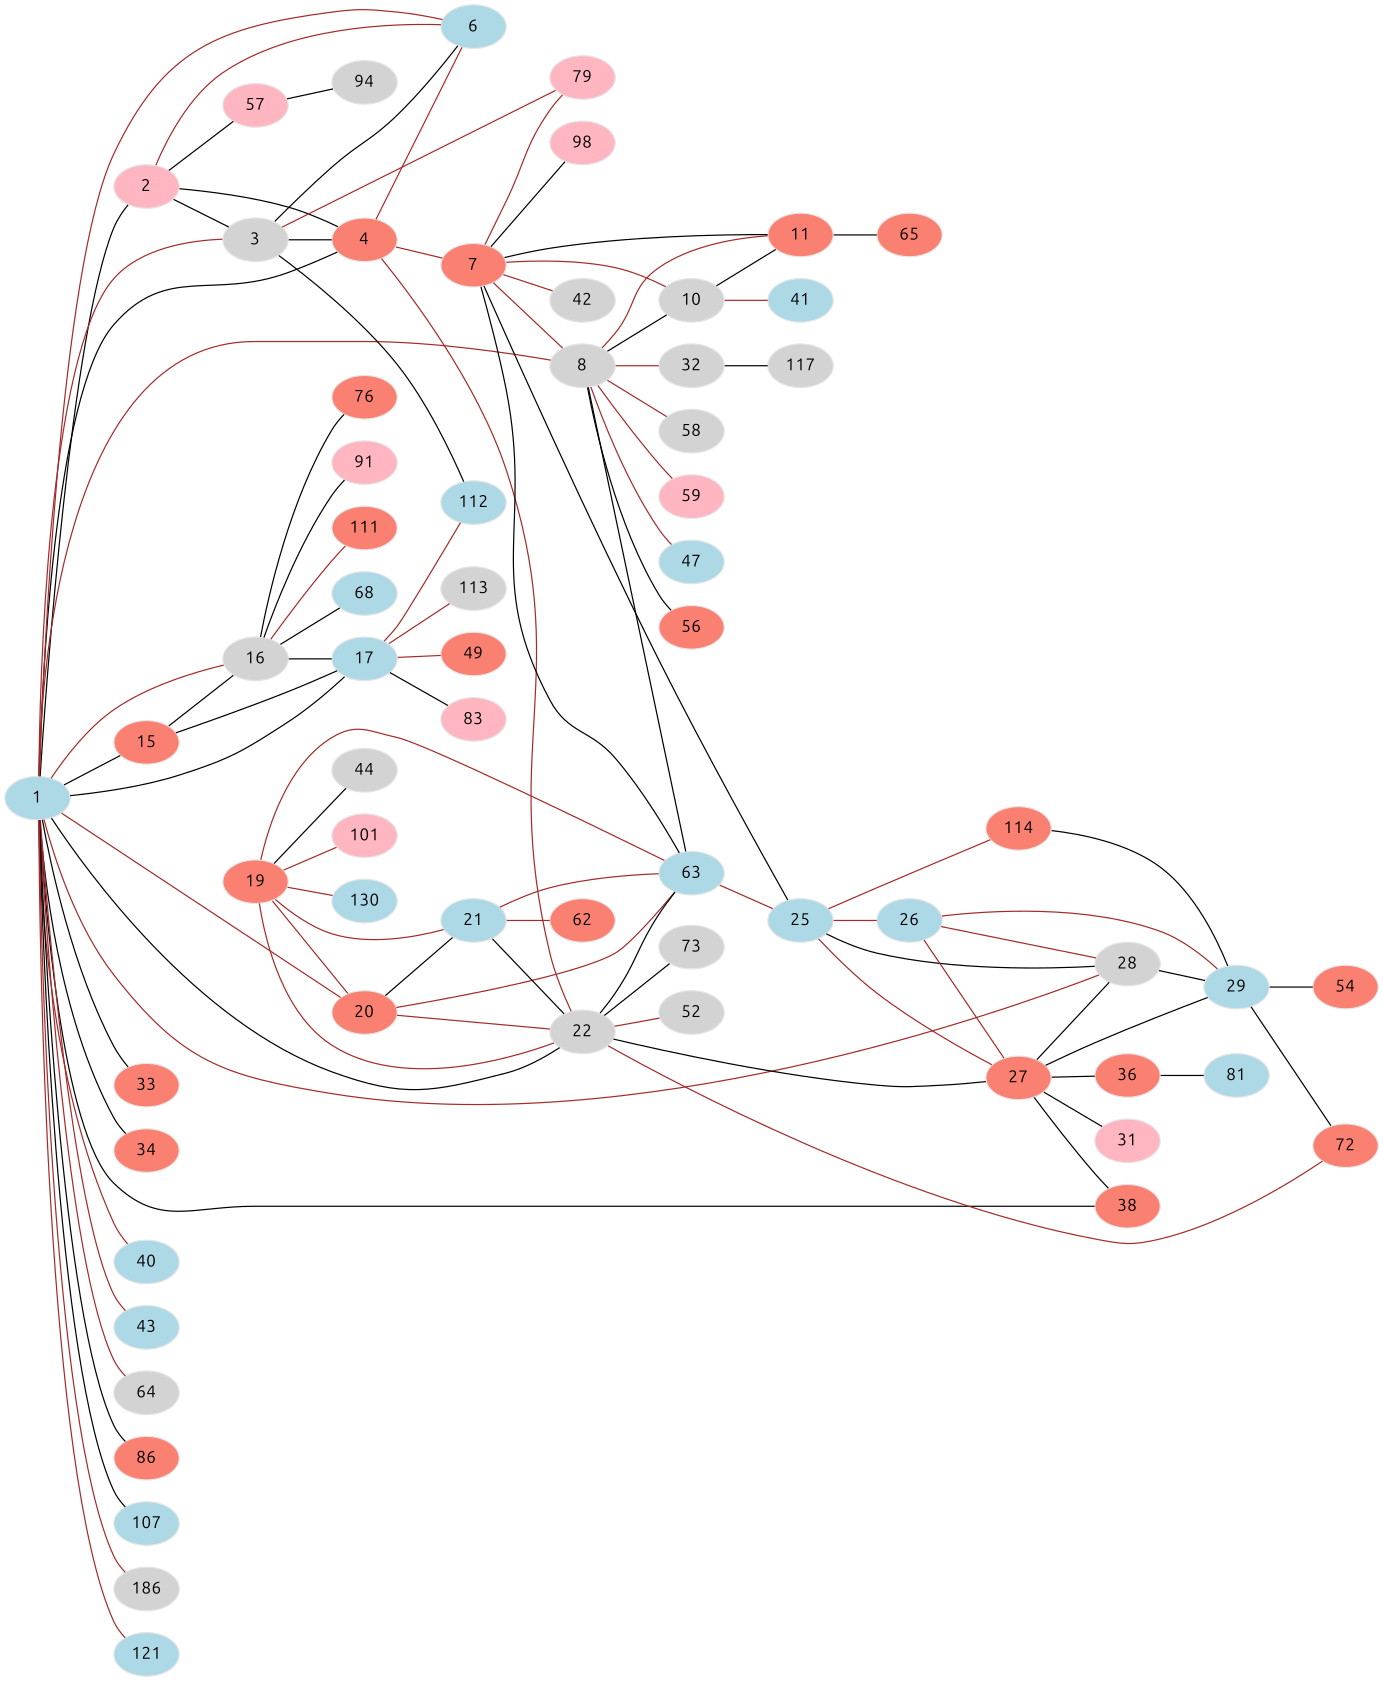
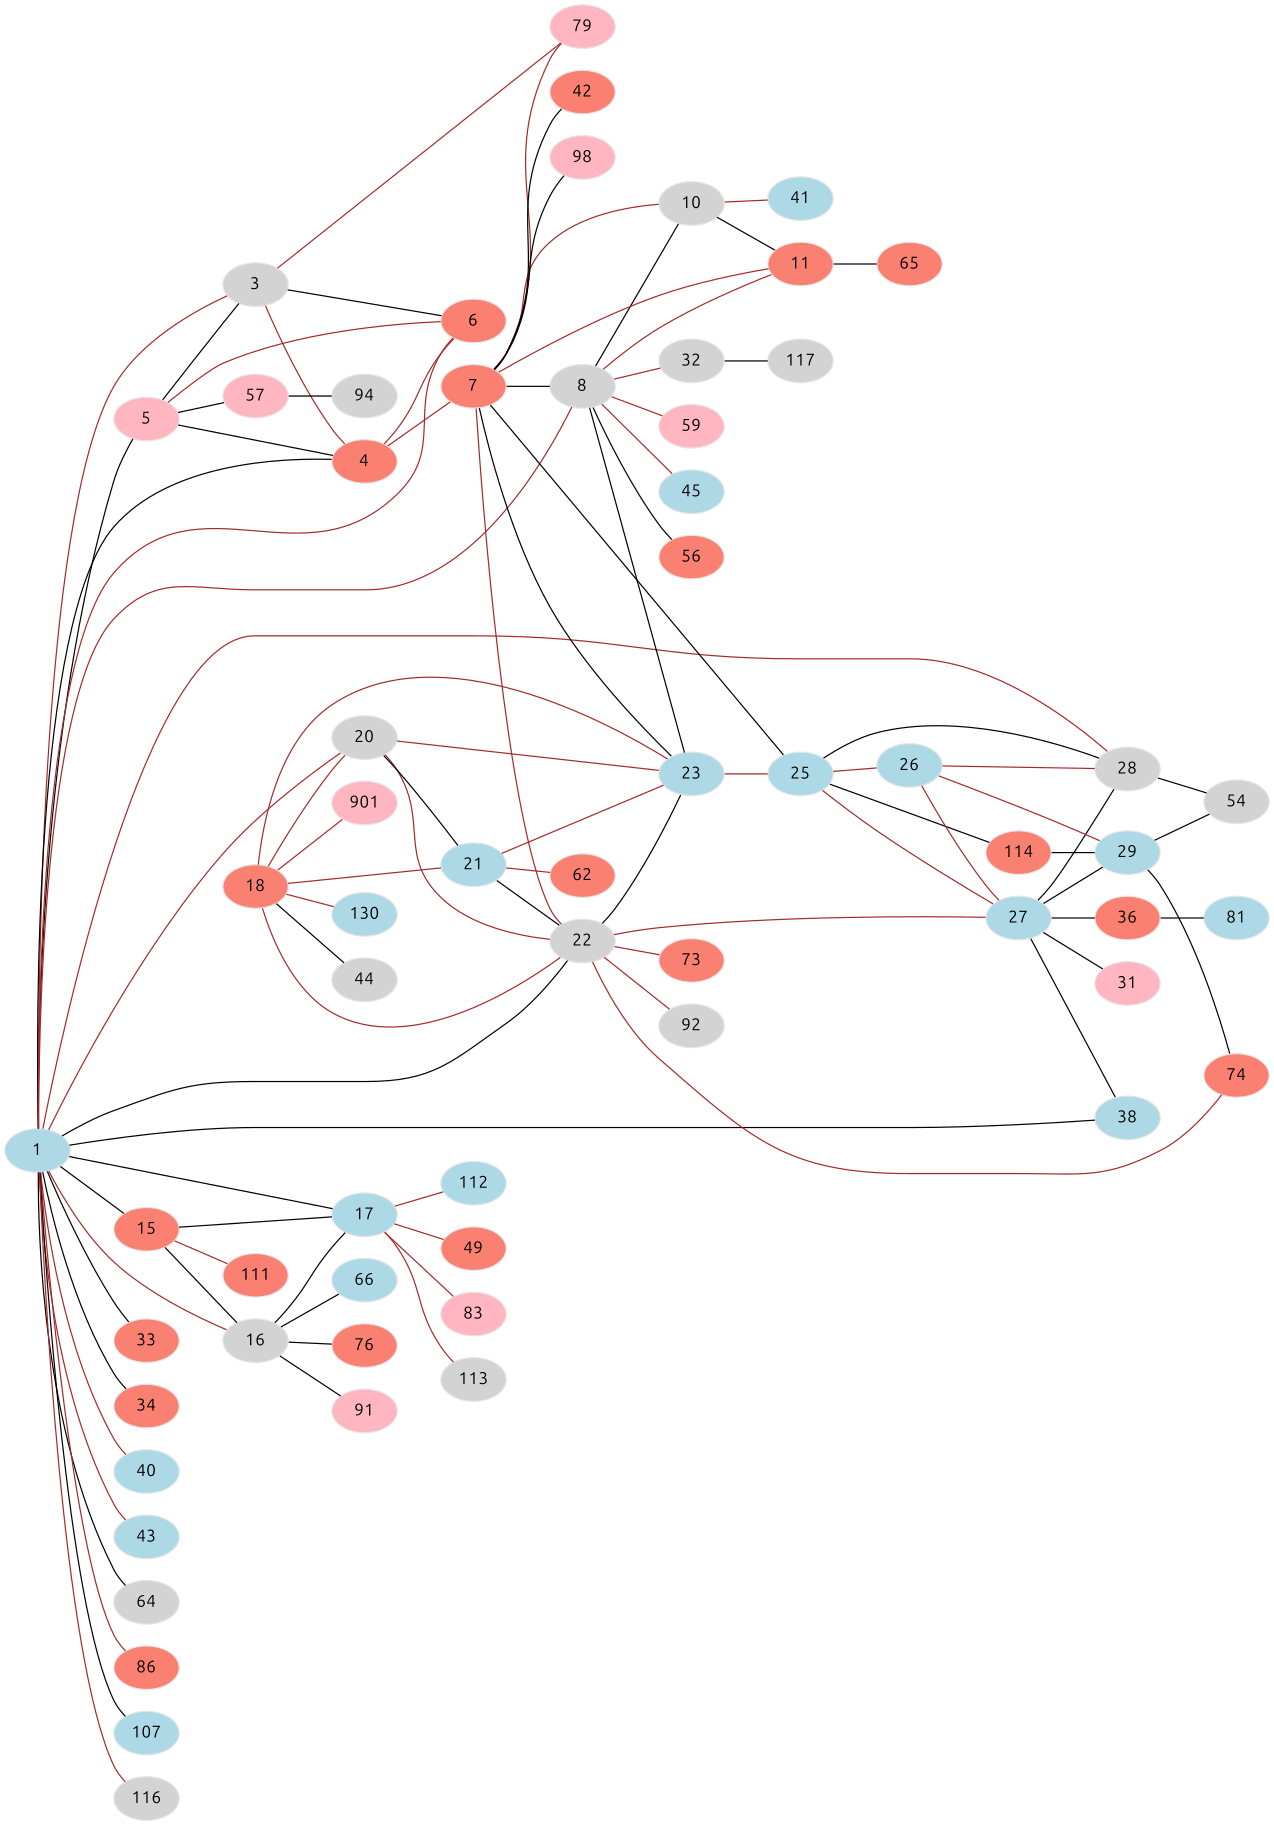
node "6": fillcolor lightblue -> salmon
node "2": label "2" -> "5"
edge "11" -- "7": color black -> brown
edge "3" -- "4": color black -> brown
edge "7" -- "42": color brown -> black
node "42": fillcolor lightgrey -> salmon
edge "7" -- "8": color brown -> black
edge "3" -- "112": removed
node "58": removed
node "47": label "47" -> "45"
edge "111" -- "16": now "111" -- "15"
node "68": label "68" -> "66"
edge "4" -- "22": now "7" -- "22"
edge "17" -- "83": color black -> brown
node "101": label "101" -> "901"
node "63": label "63" -> "23"
edge "114" -- "25": color brown -> black
node "19": label "19" -> "18"
node "73": fillcolor lightgrey -> salmon
edge "28" -- "29": now "28" -- "54"
node "54": fillcolor salmon -> lightgrey
edge "73" -- "22": color black -> brown
node "20": fillcolor salmon -> lightgrey
node "52": label "52" -> "92"
edge "22" -- "27": color black -> brown
node "27": fillcolor salmon -> lightblue
node "72": label "72" -> "74"
edge "1" -- "64": color brown -> black
node "38": fillcolor salmon -> lightblue
edge "1" -- "86": color black -> brown
node "186": label "186" -> "116"
node "121": removed
